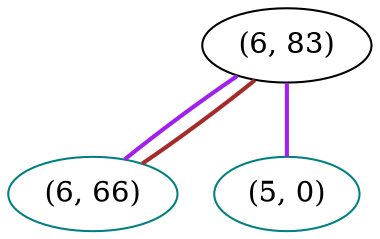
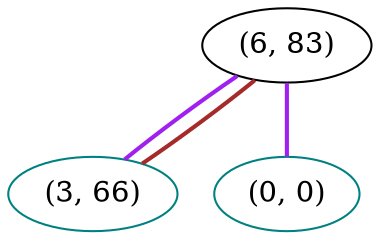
node "(6, 66)": label "(6, 66)" -> "(3, 66)"
node "(5, 0)": label "(5, 0)" -> "(0, 0)"
